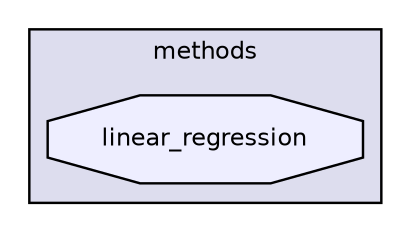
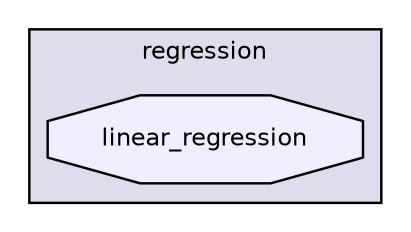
cluster "methods": label "methods" -> "regression"
